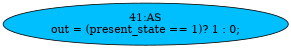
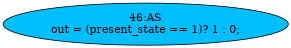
node "41:AS out = (present_state == 1)? 1 : 0;": label "41:AS out = (present_state == 1)? 1 : 0;" -> "46:AS out = (present_state == 1)? 1 : 0;"
